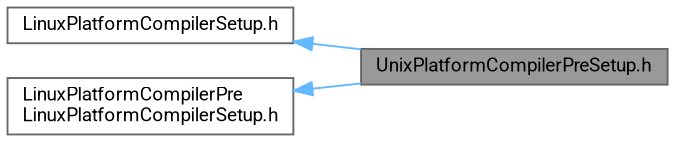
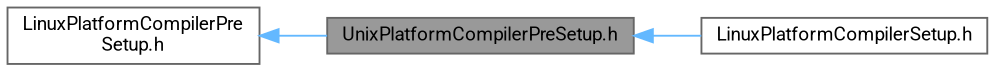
edge "UnixPlatformCompilerPreSetup.h" -> "LinuxPlatformCompilerSetup.h": reversed
node "LinuxPlatformCompilerPre LinuxPlatformCompilerSetup.h": label "LinuxPlatformCompilerPre LinuxPlatformCompilerSetup.h" -> "LinuxPlatformCompilerPre Setup.h"
